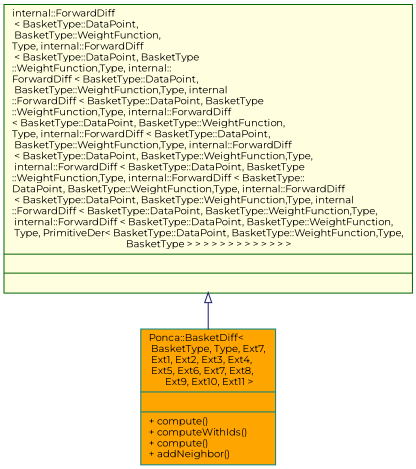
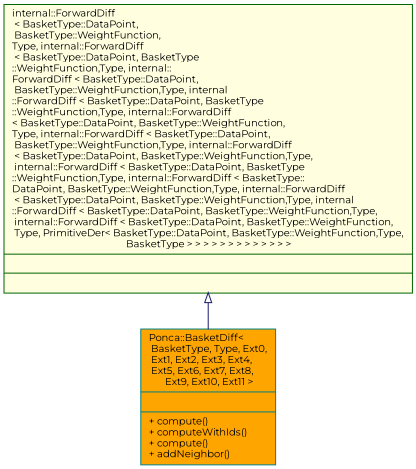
node "Ponca::BasketDiff<": text "BasketType, Type, Ext7," -> "BasketType, Type, Ext0,"
